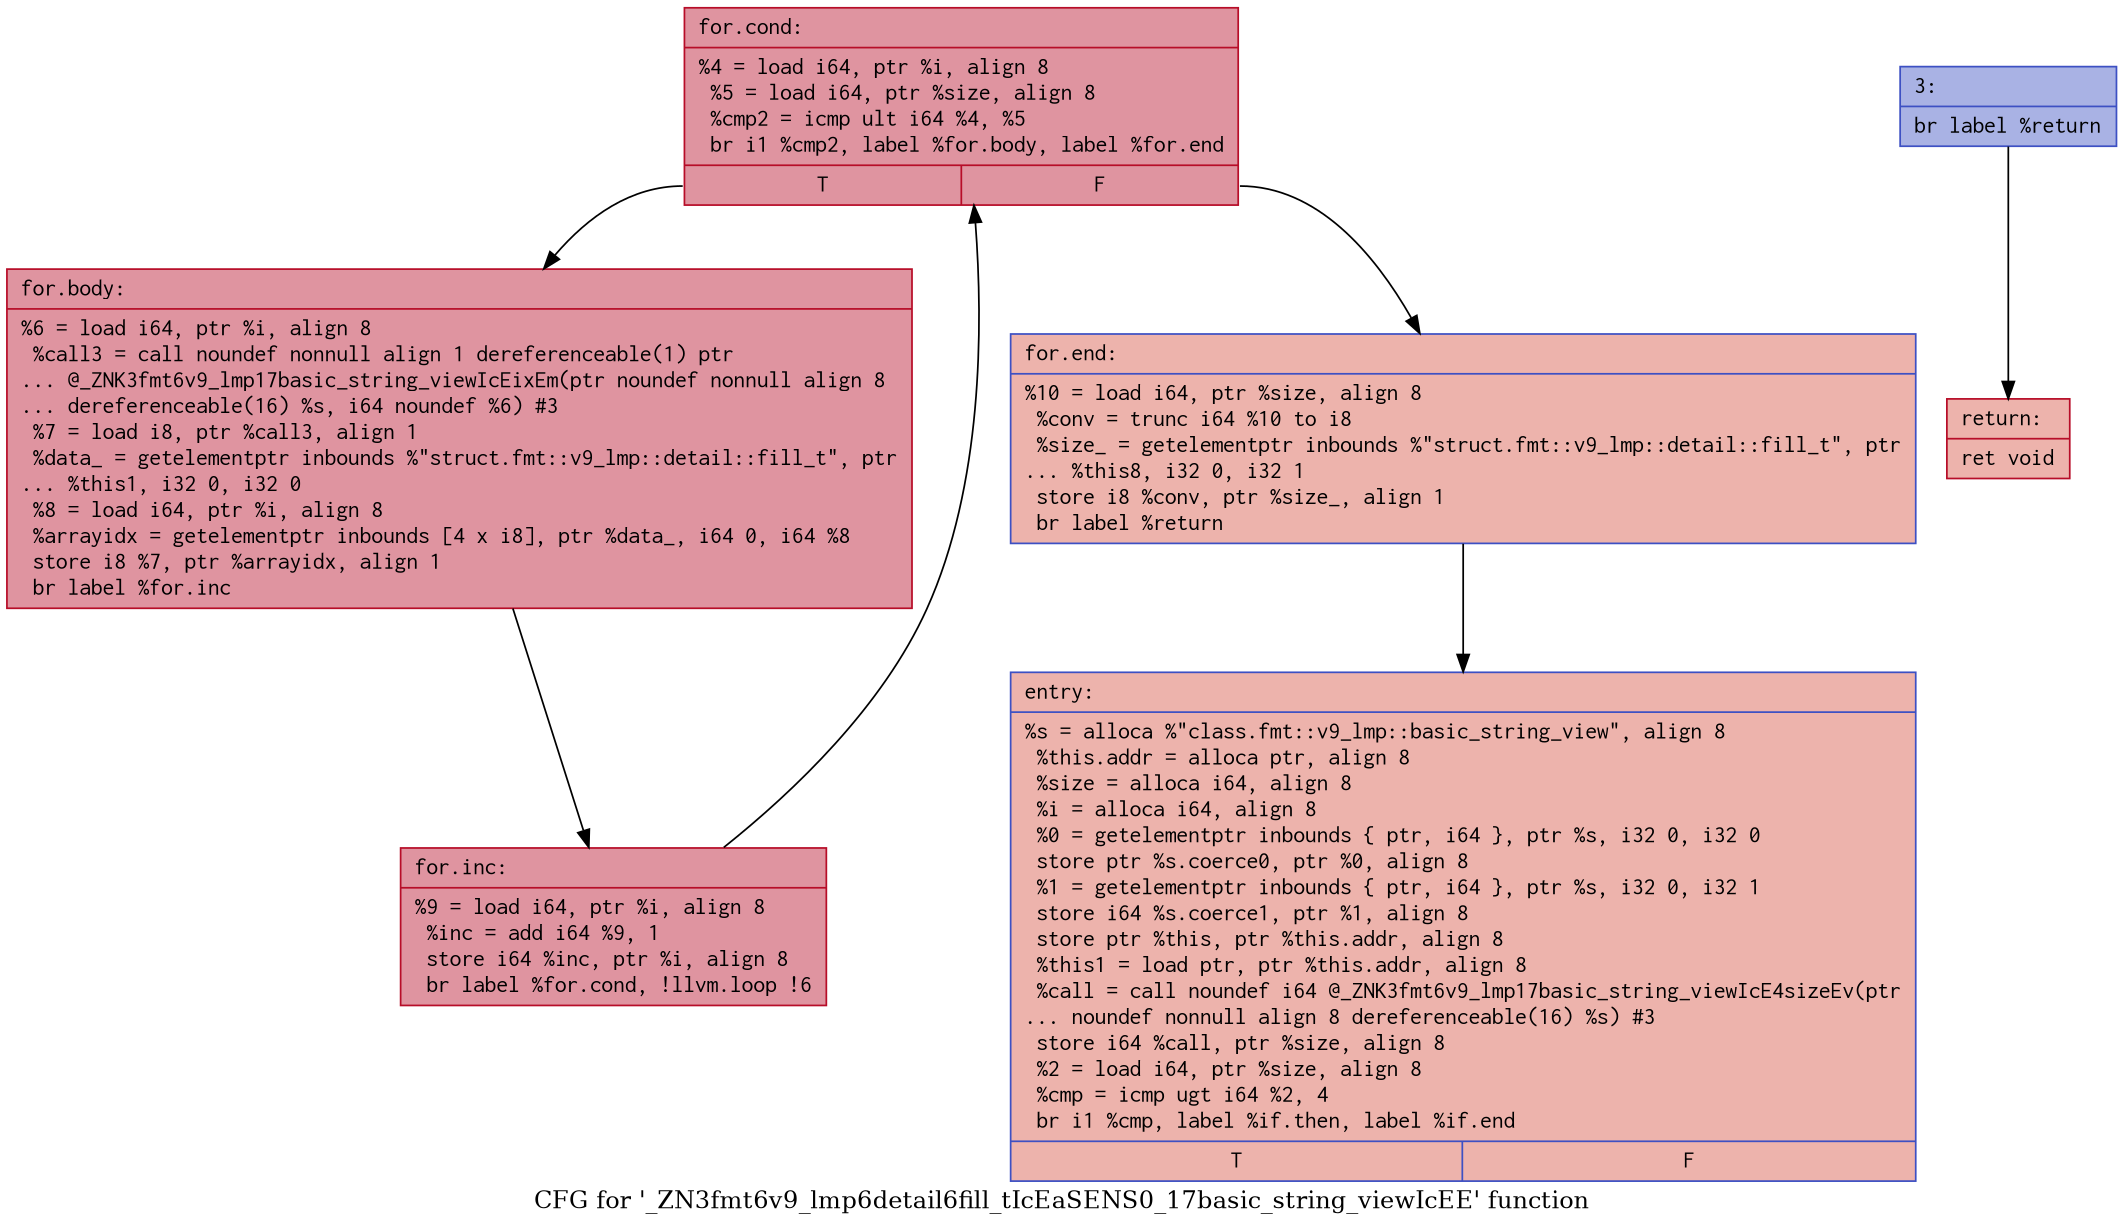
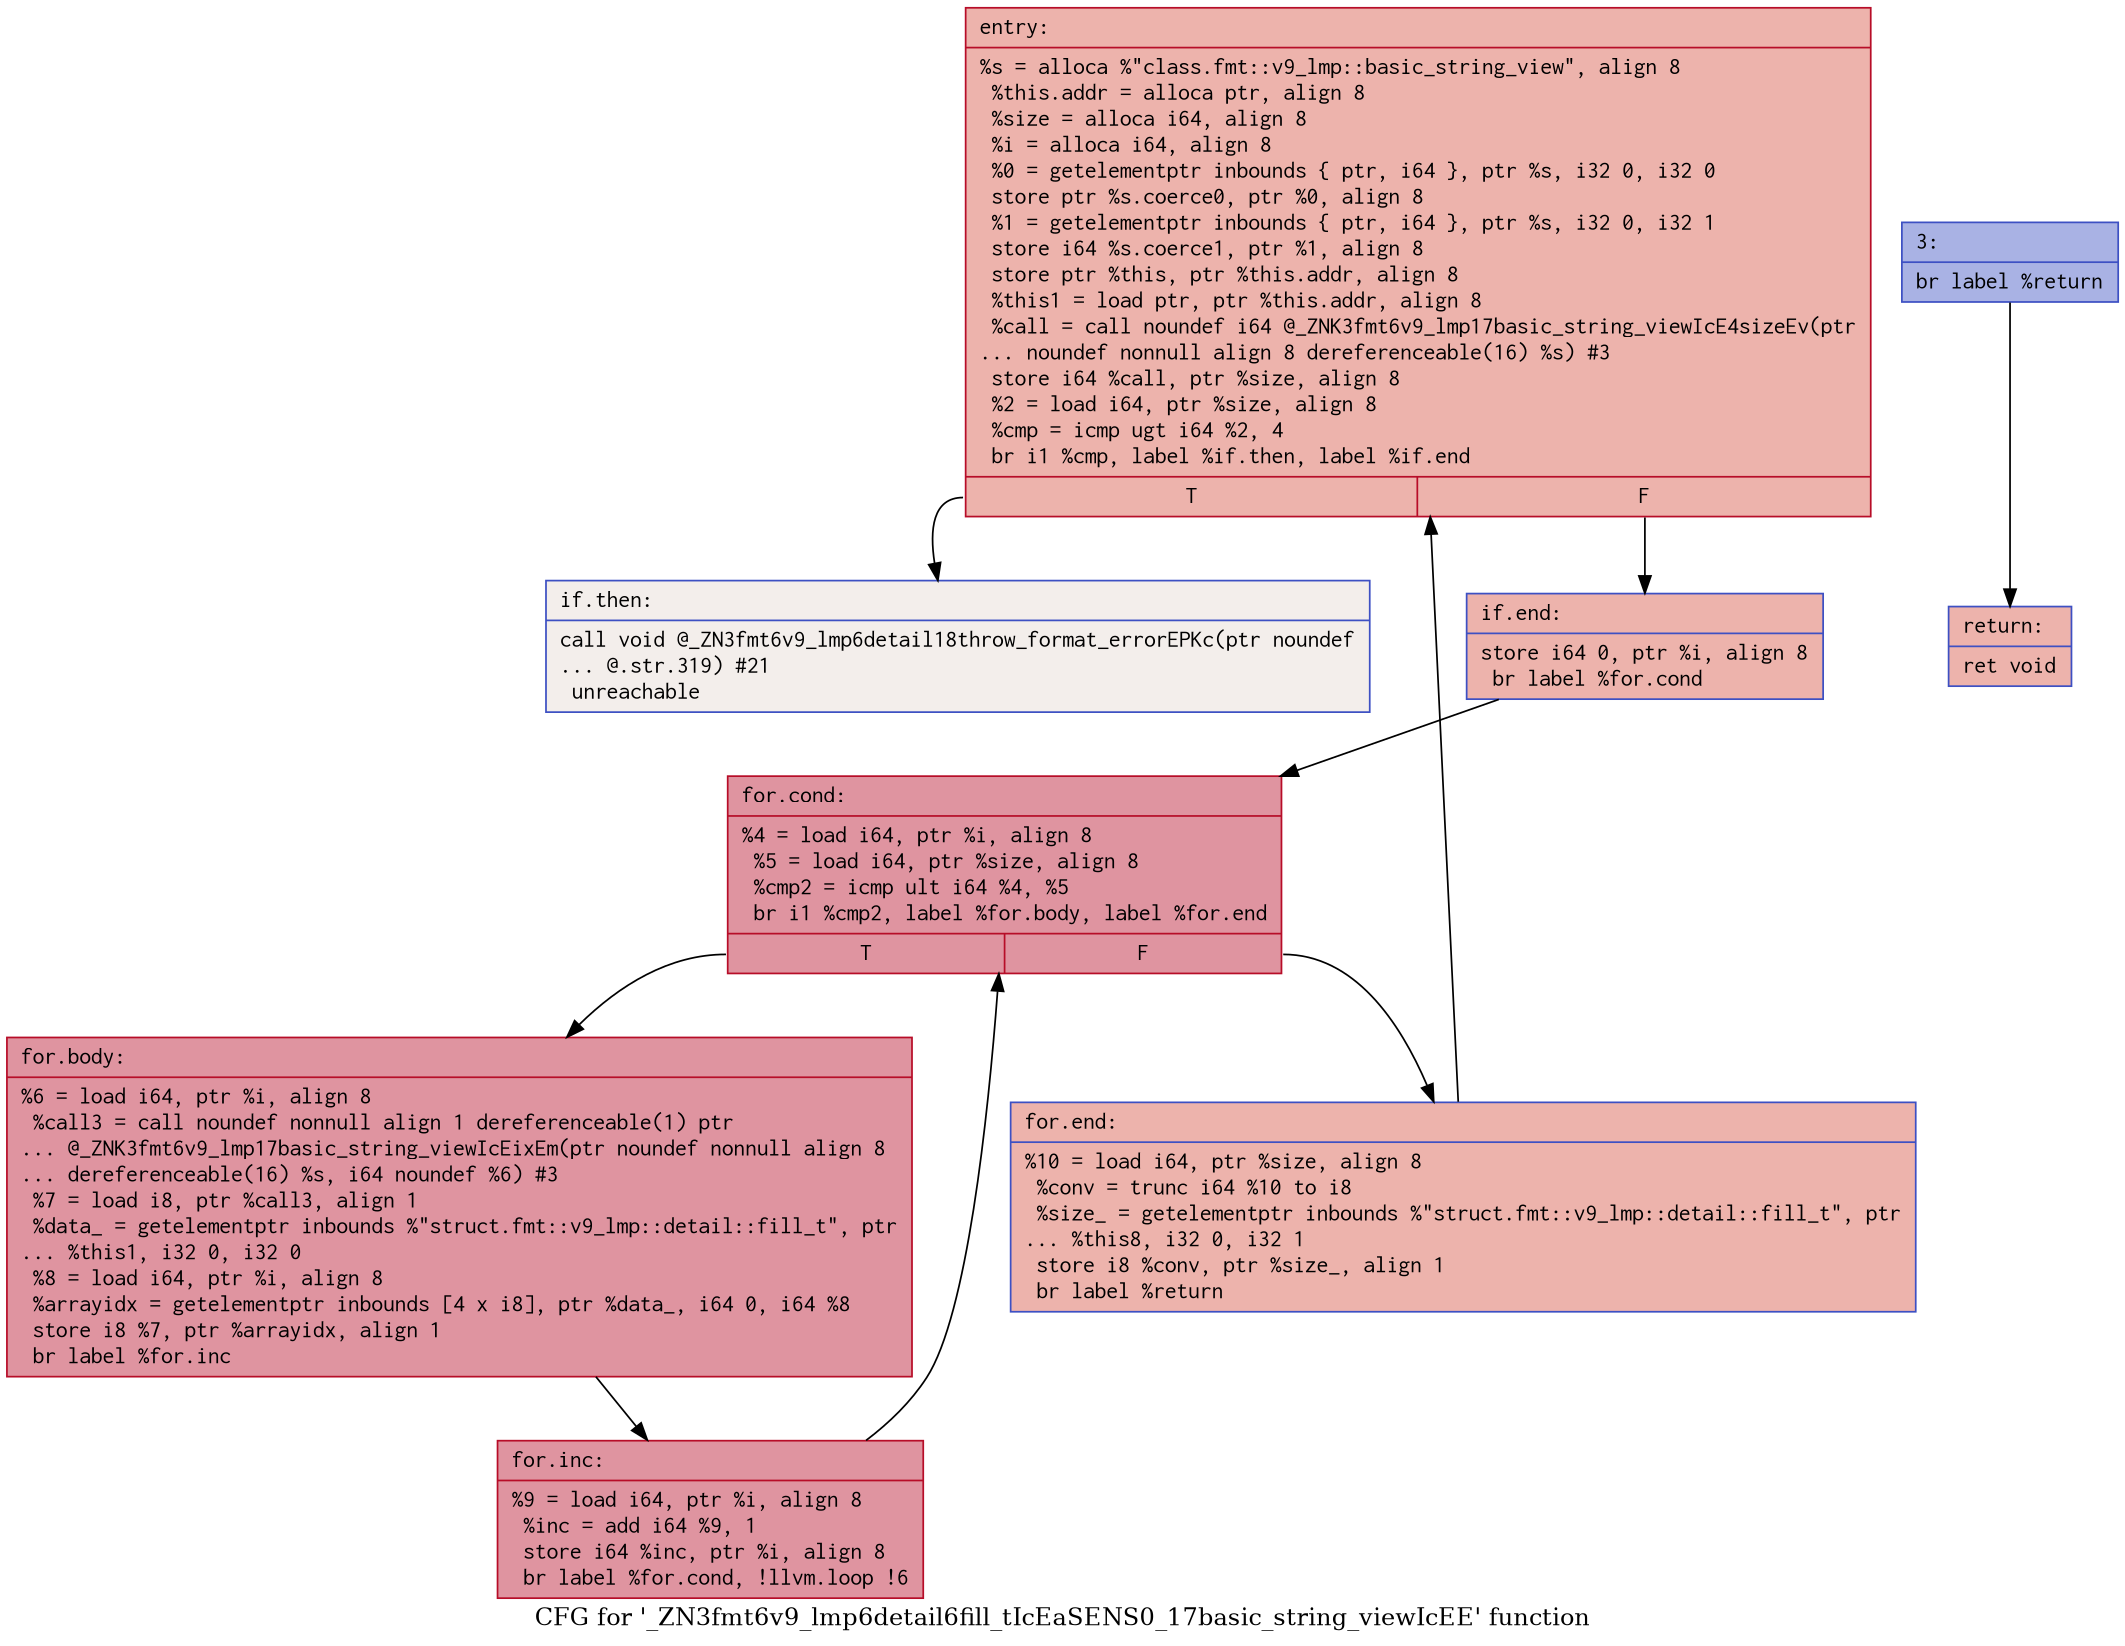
node "return:": color #b70d28ff -> #3d50c3ff
node "if.then:": added
node "if.end:": added
node "entry:": color #3d50c3ff -> #b70d28ff
